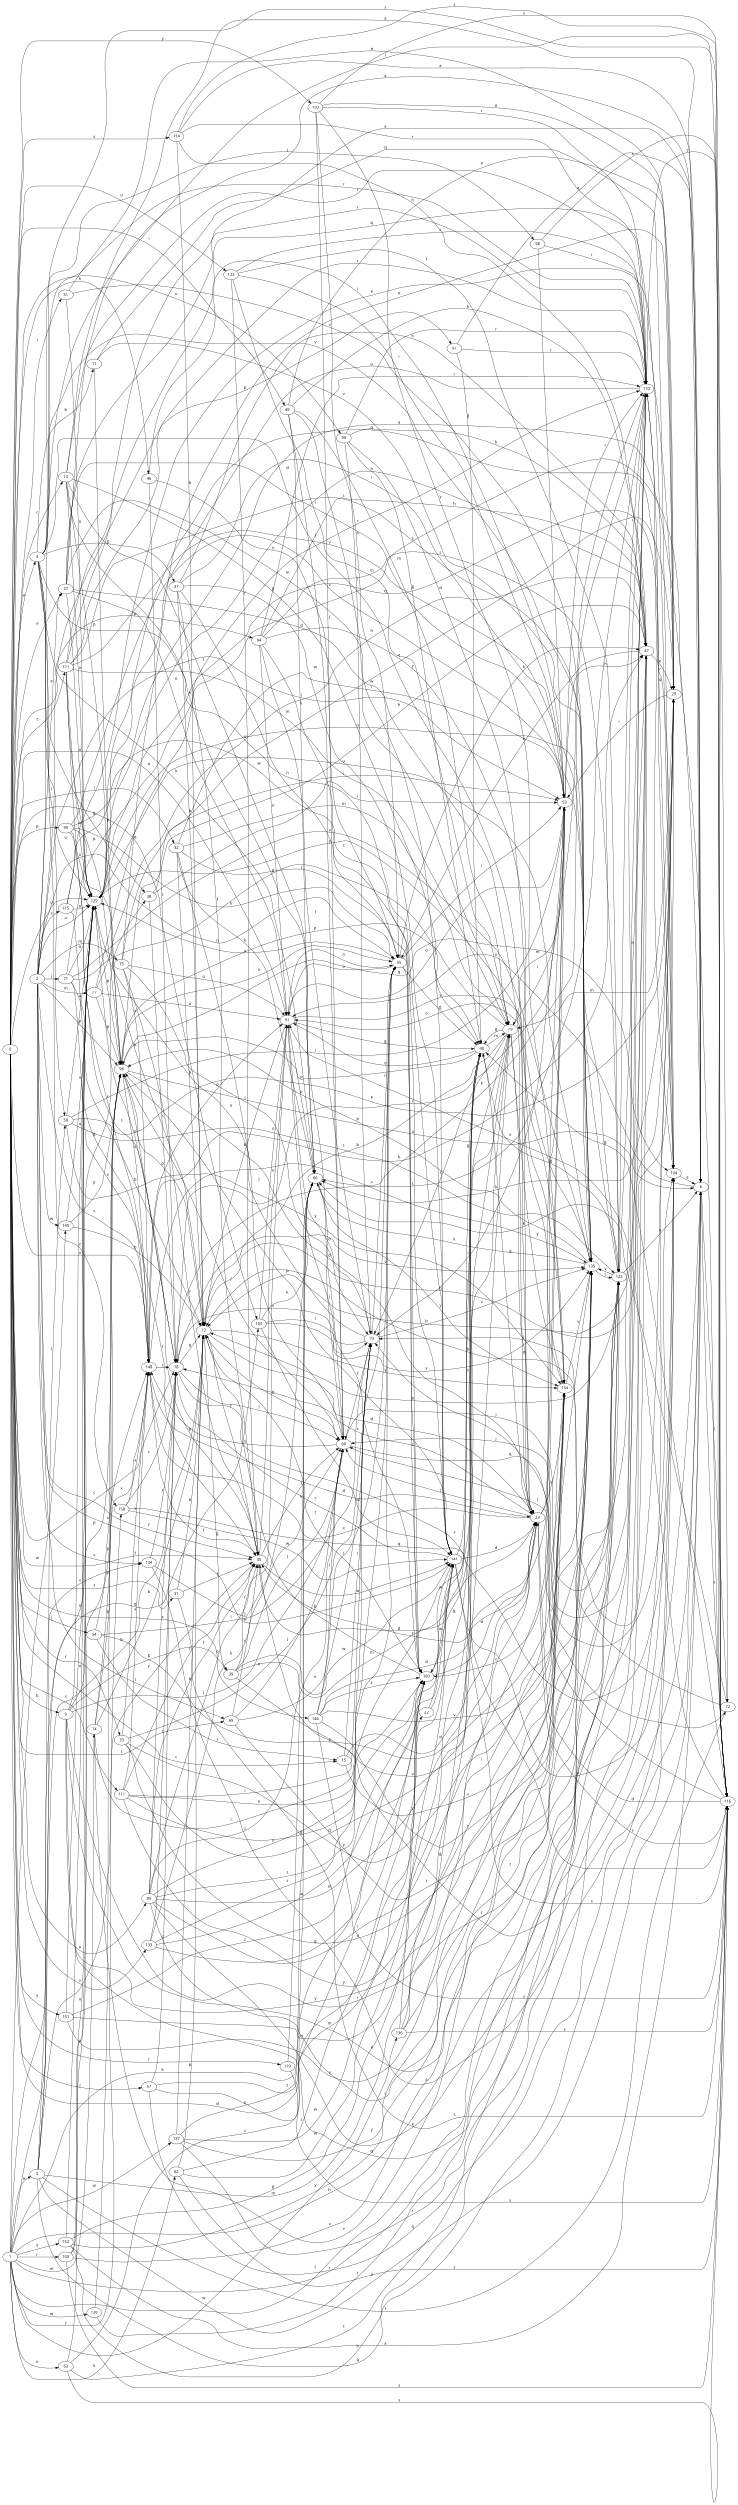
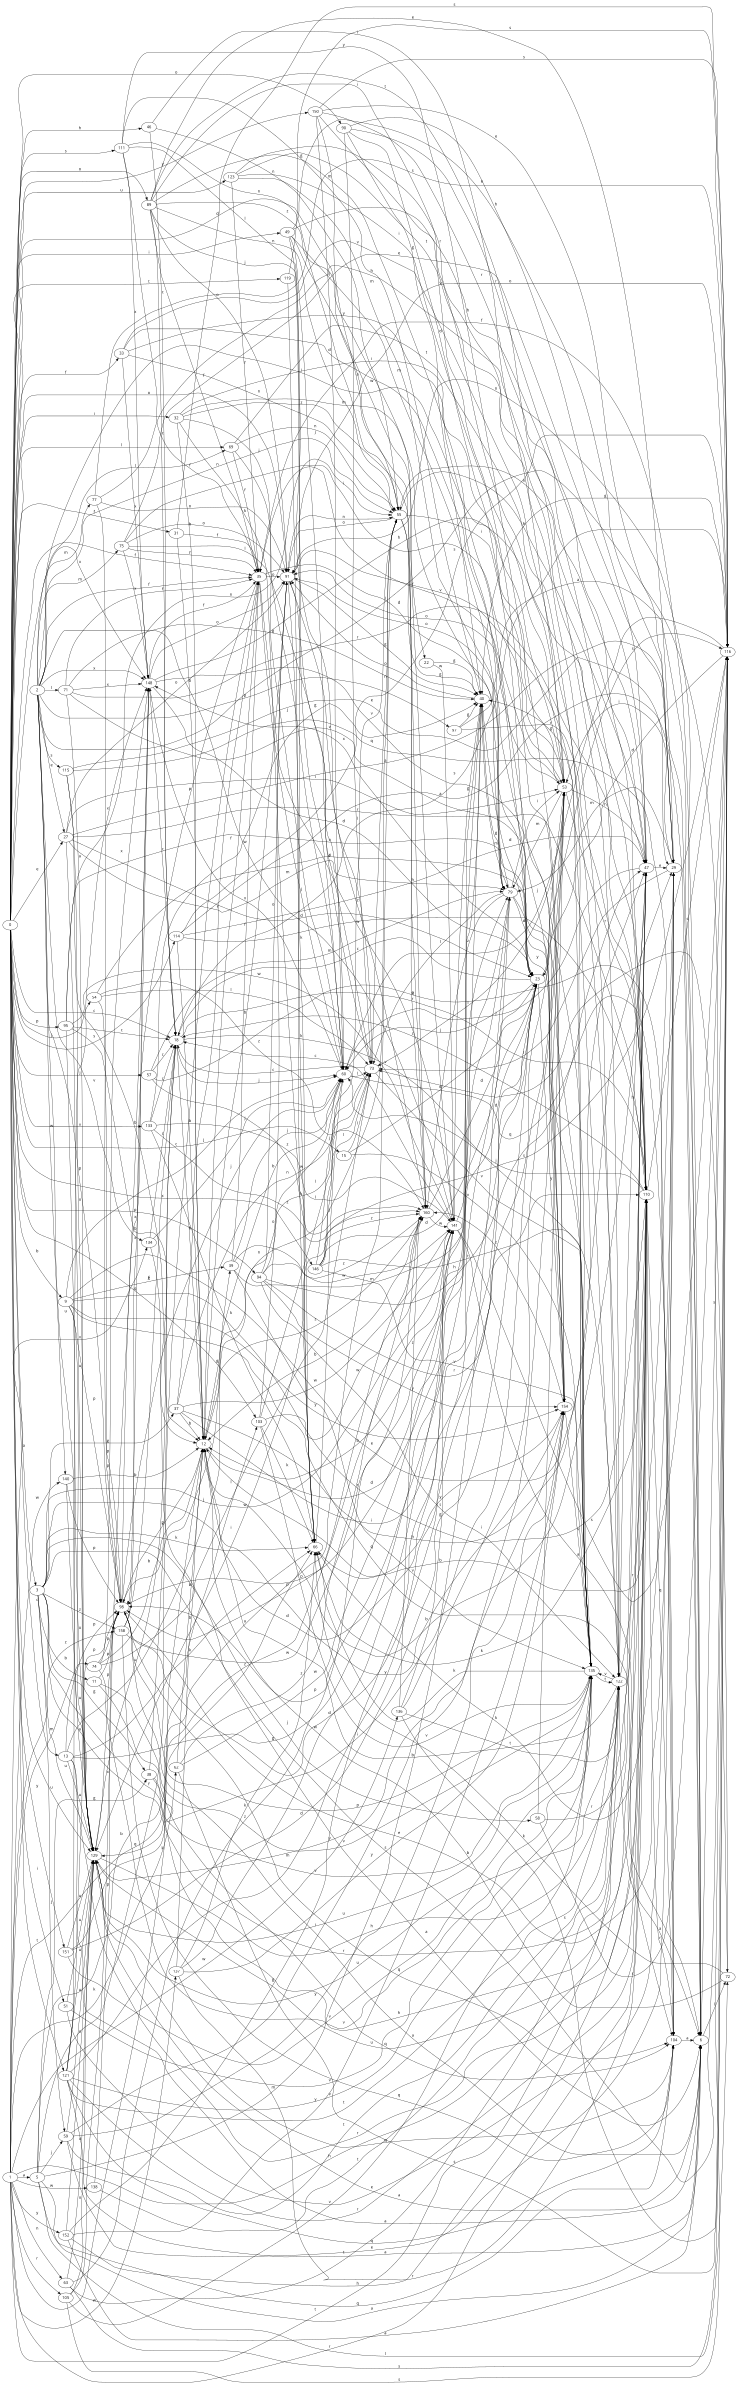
edge "73" -> "129": label "u" -> "i"
edge "54" -> "15": now "54" -> "160"
